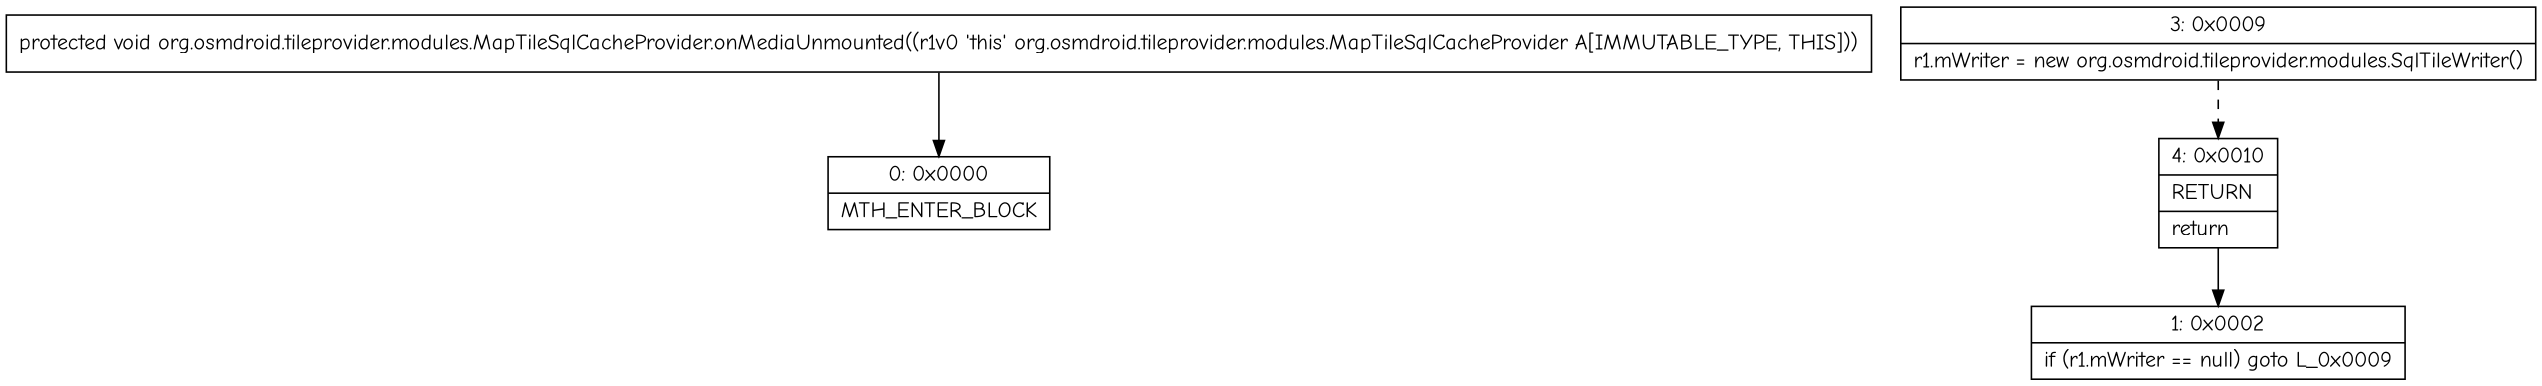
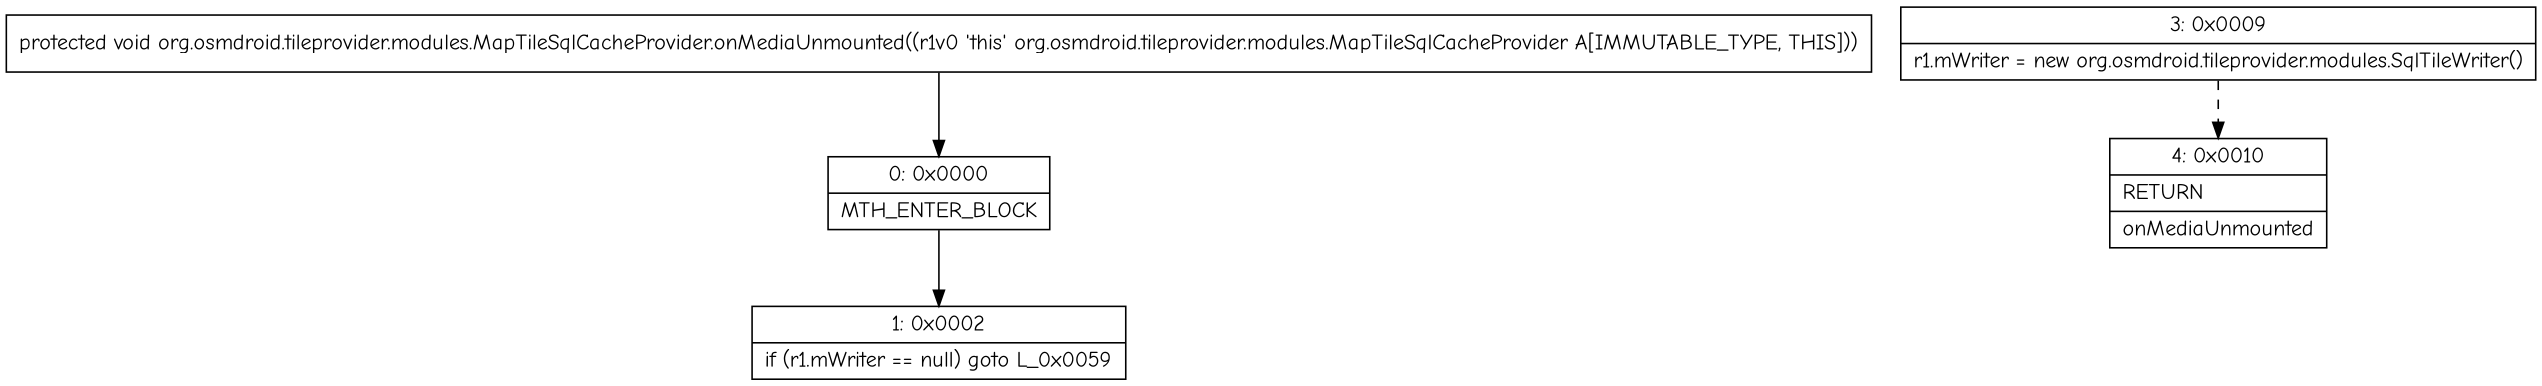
node "4: 0x0010": text "return" -> "onMediaUnmounted"
edge "4: 0x0010" -> "1: 0x0002": now "0: 0x0000" -> "1: 0x0002"
node "1: 0x0002": text "if (r1.mWriter == null) goto L_0x0009" -> "if (r1.mWriter == null) goto L_0x0059"
